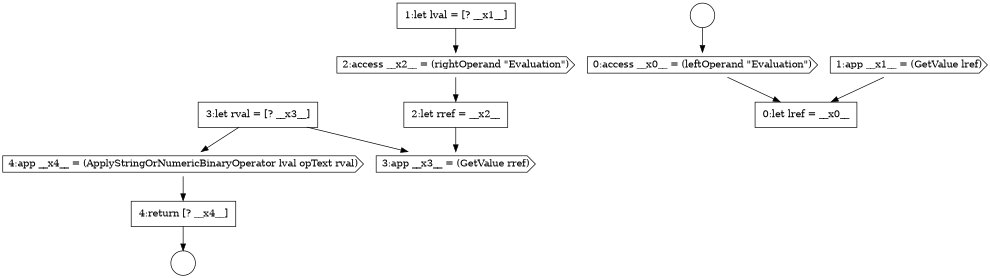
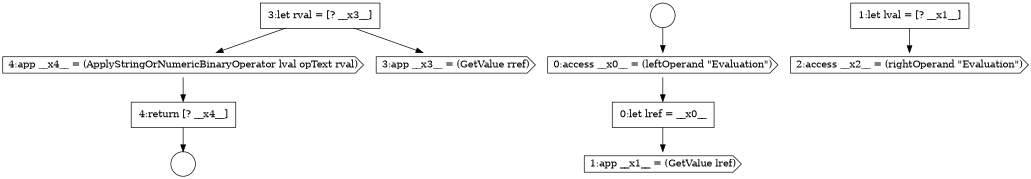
edge "1:app __x1__ = (GetValue lref)" -> "0:let lref = __x0__": reversed
node "2:let rref = __x2__": removed
